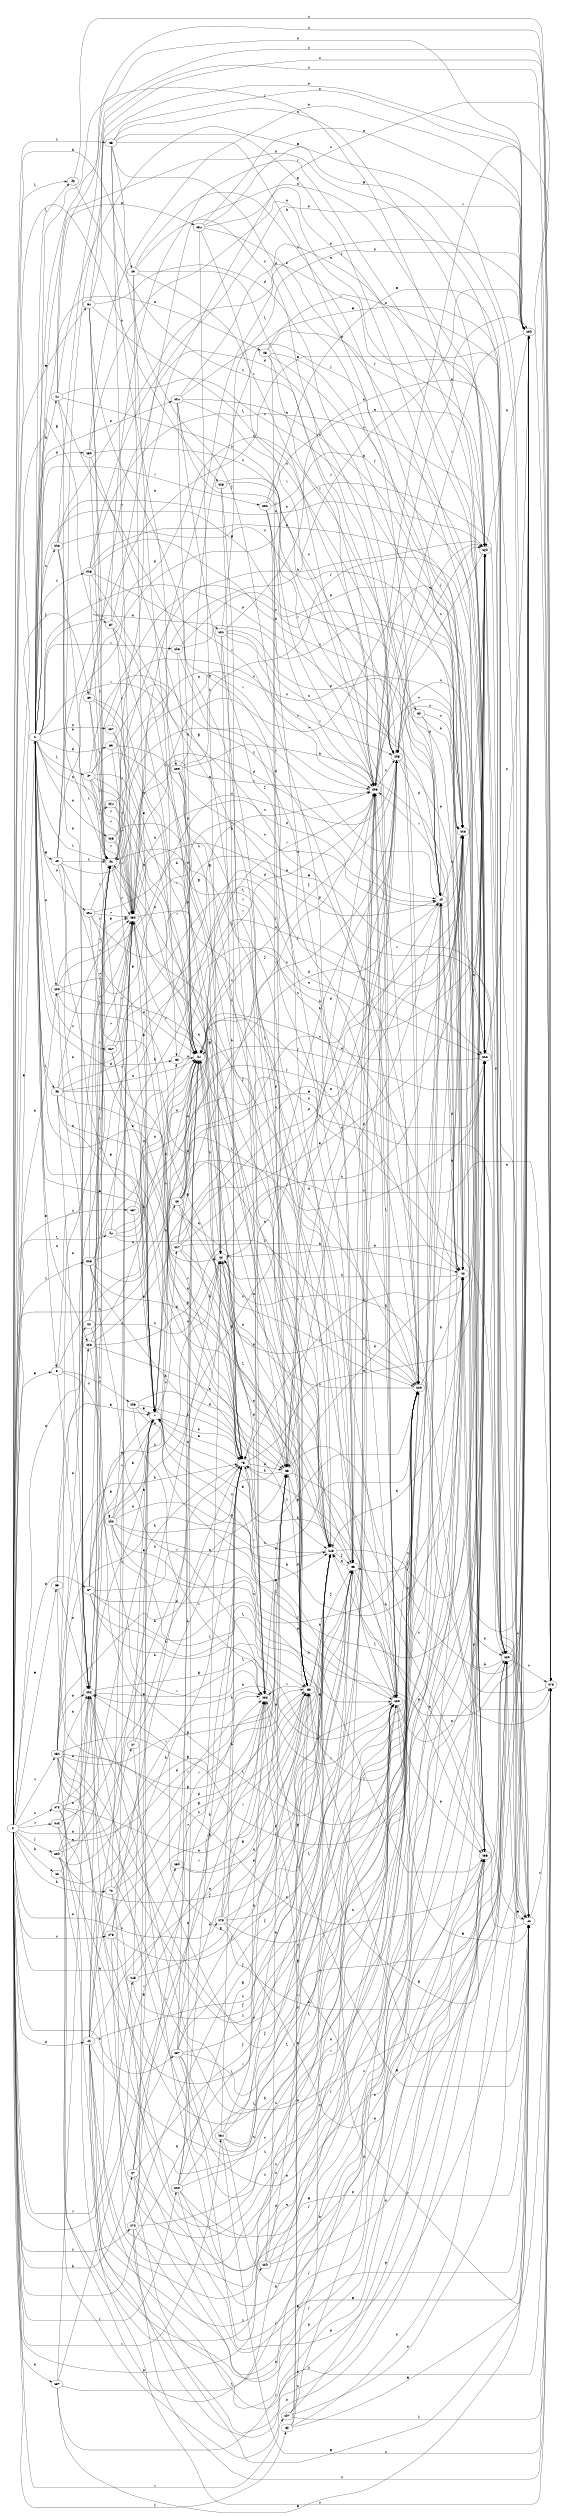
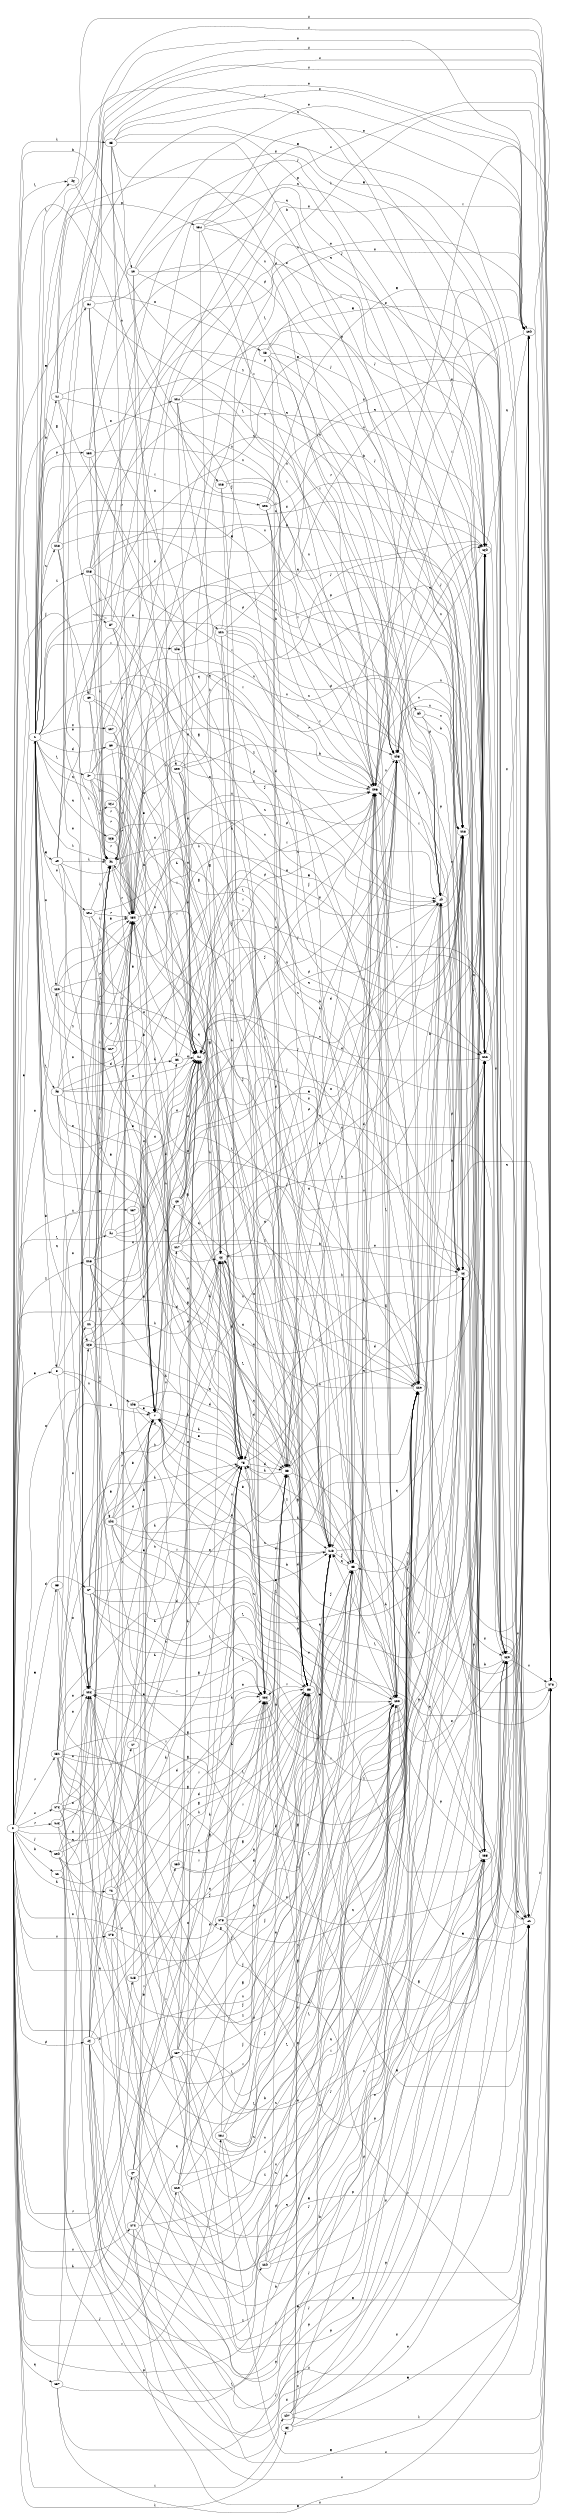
edge "178" -> "91": added, label "k"
edge "220" -> "16": now "220" -> "49"
